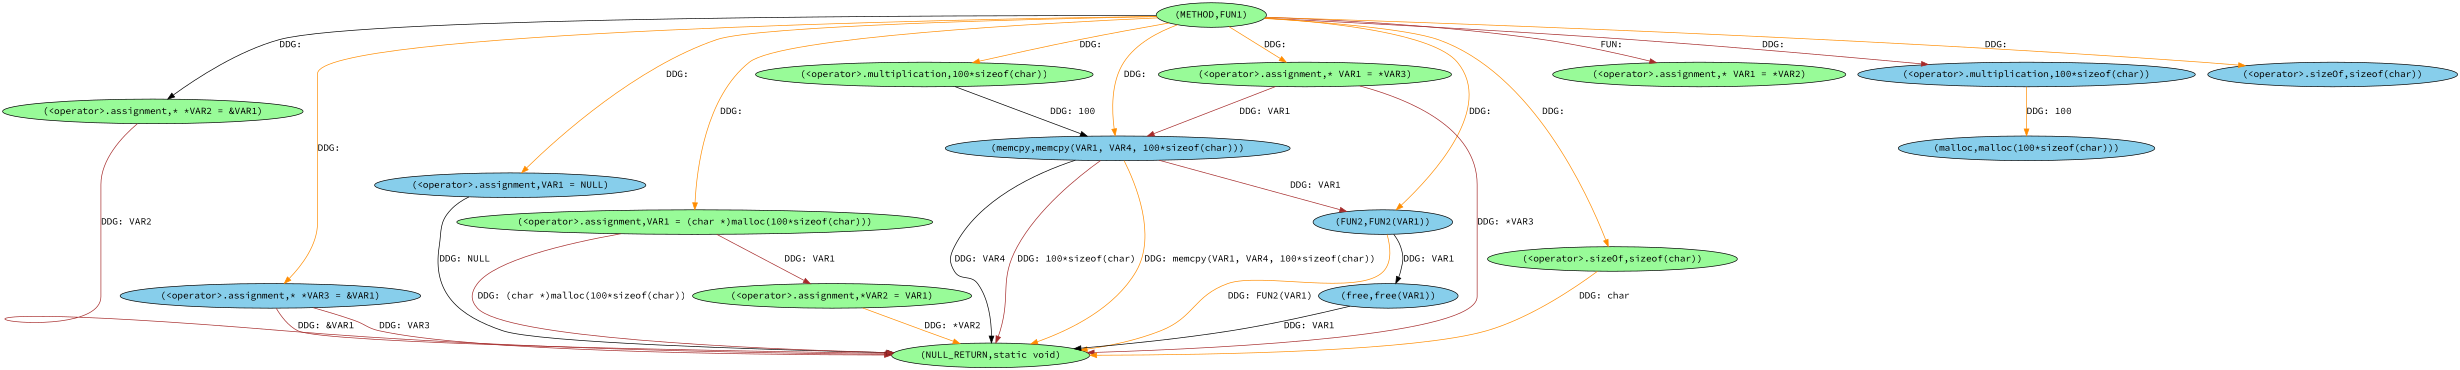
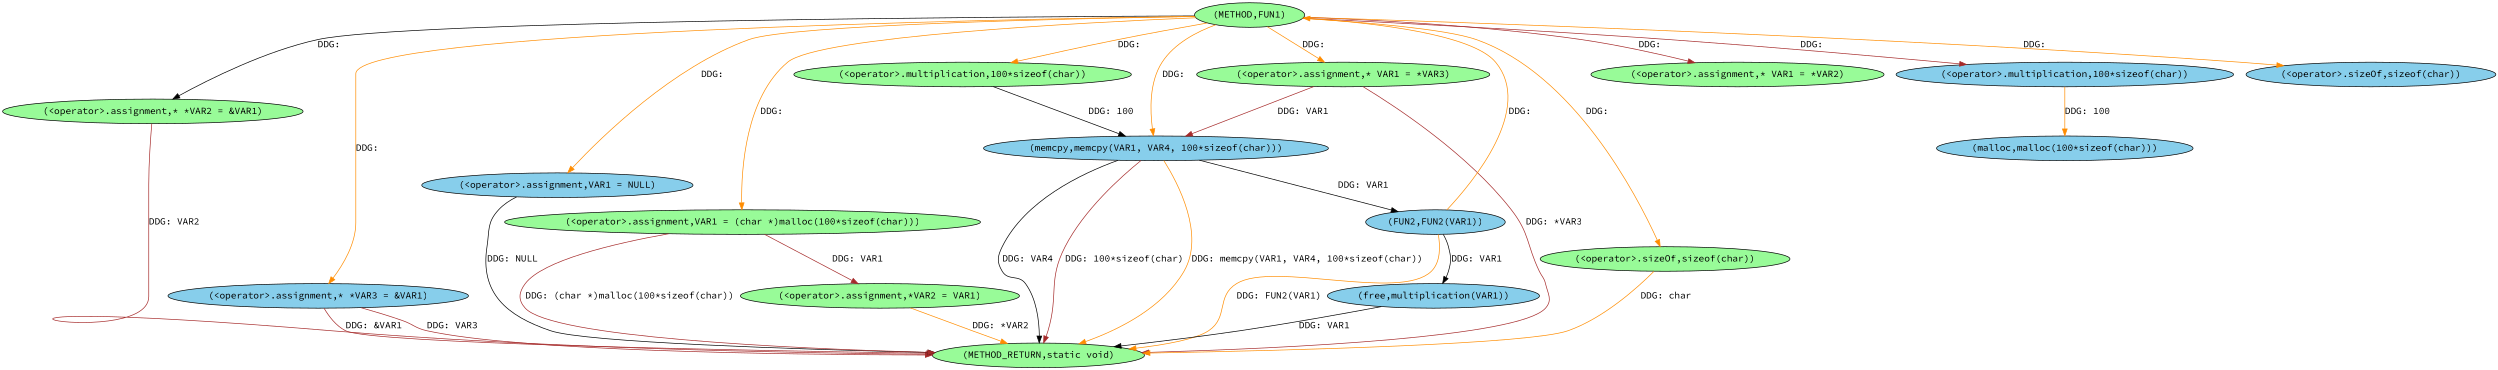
edge "(METHOD,FUN1)" -> "(<operator>.assignment,* VAR1 = *VAR2)": label "FUN: " -> "DDG: "
edge "(METHOD,FUN1)" -> "(FUN2,FUN2(VAR1))": reversed
edge "(memcpy,memcpy(VAR1, VAR4, 100*sizeof(char)))" -> "(FUN2,FUN2(VAR1))": color brown -> black
node "(free,free(VAR1))": label "(free,free(VAR1))" -> "(free,multiplication(VAR1))"
node "(NULL_RETURN,static void)": label "(NULL_RETURN,static void)" -> "(METHOD_RETURN,static void)"
